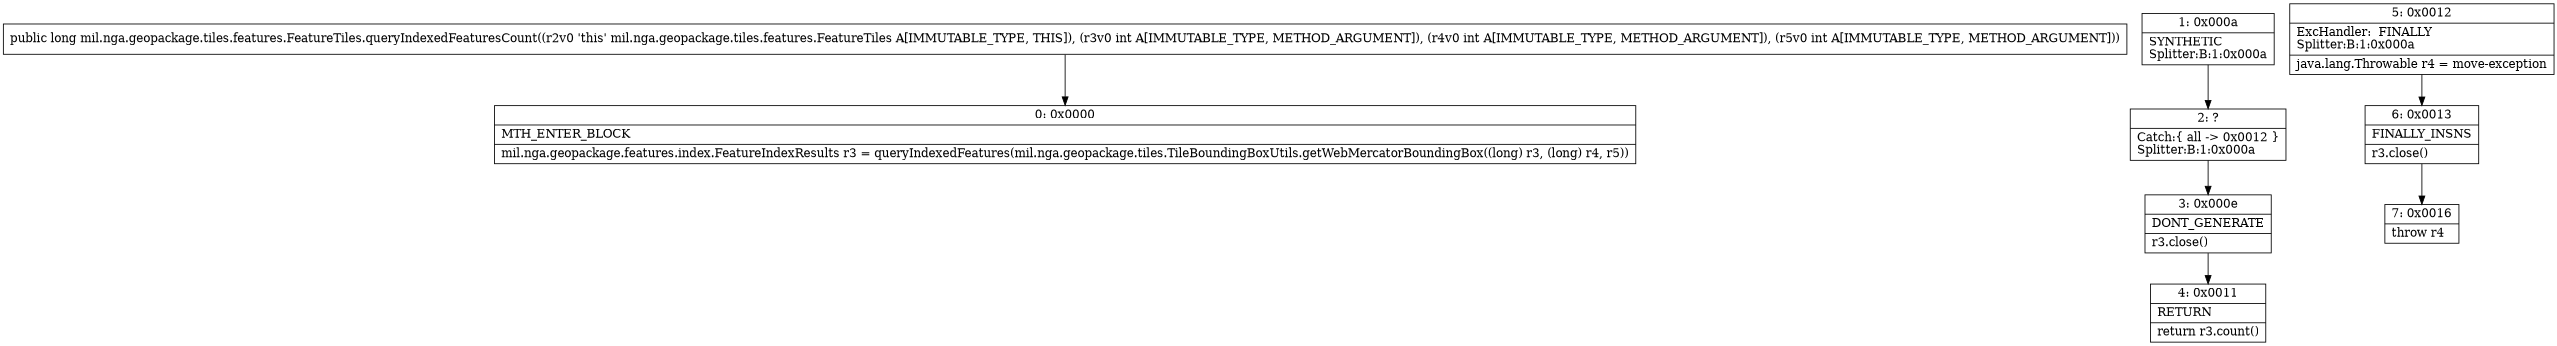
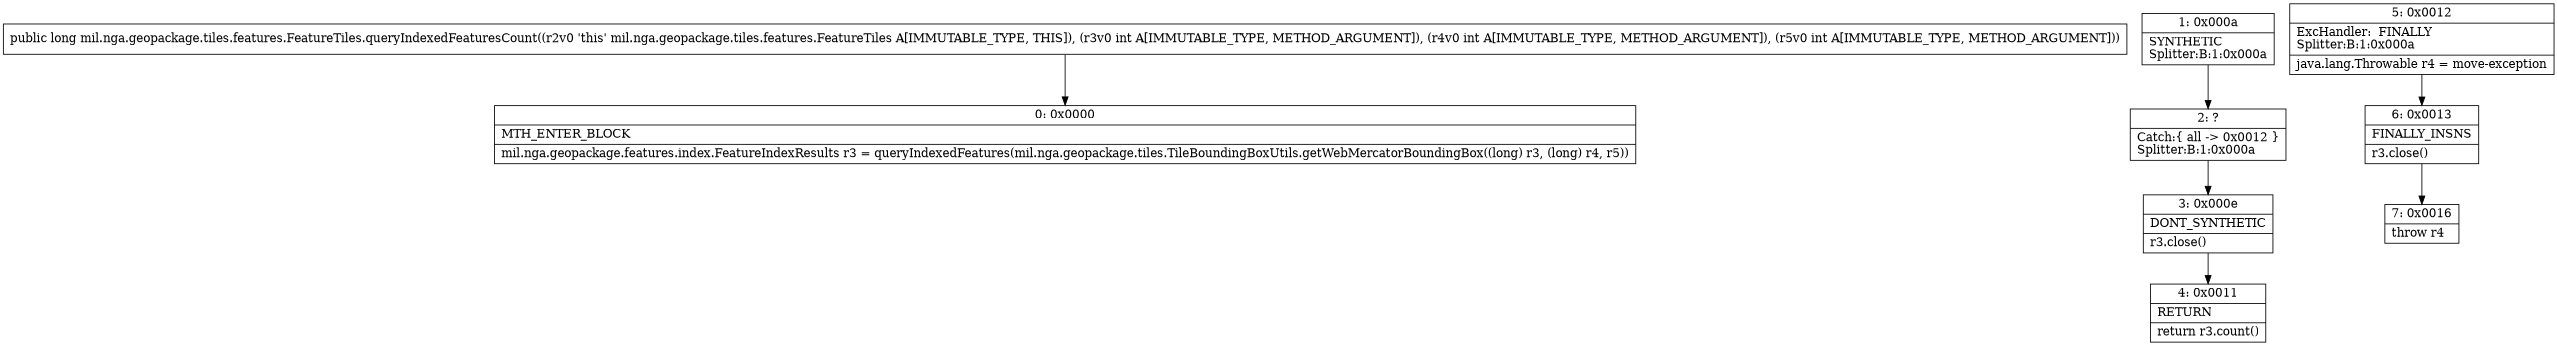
node "3: 0x000e": text "DONT_GENERATE" -> "DONT_SYNTHETIC"
